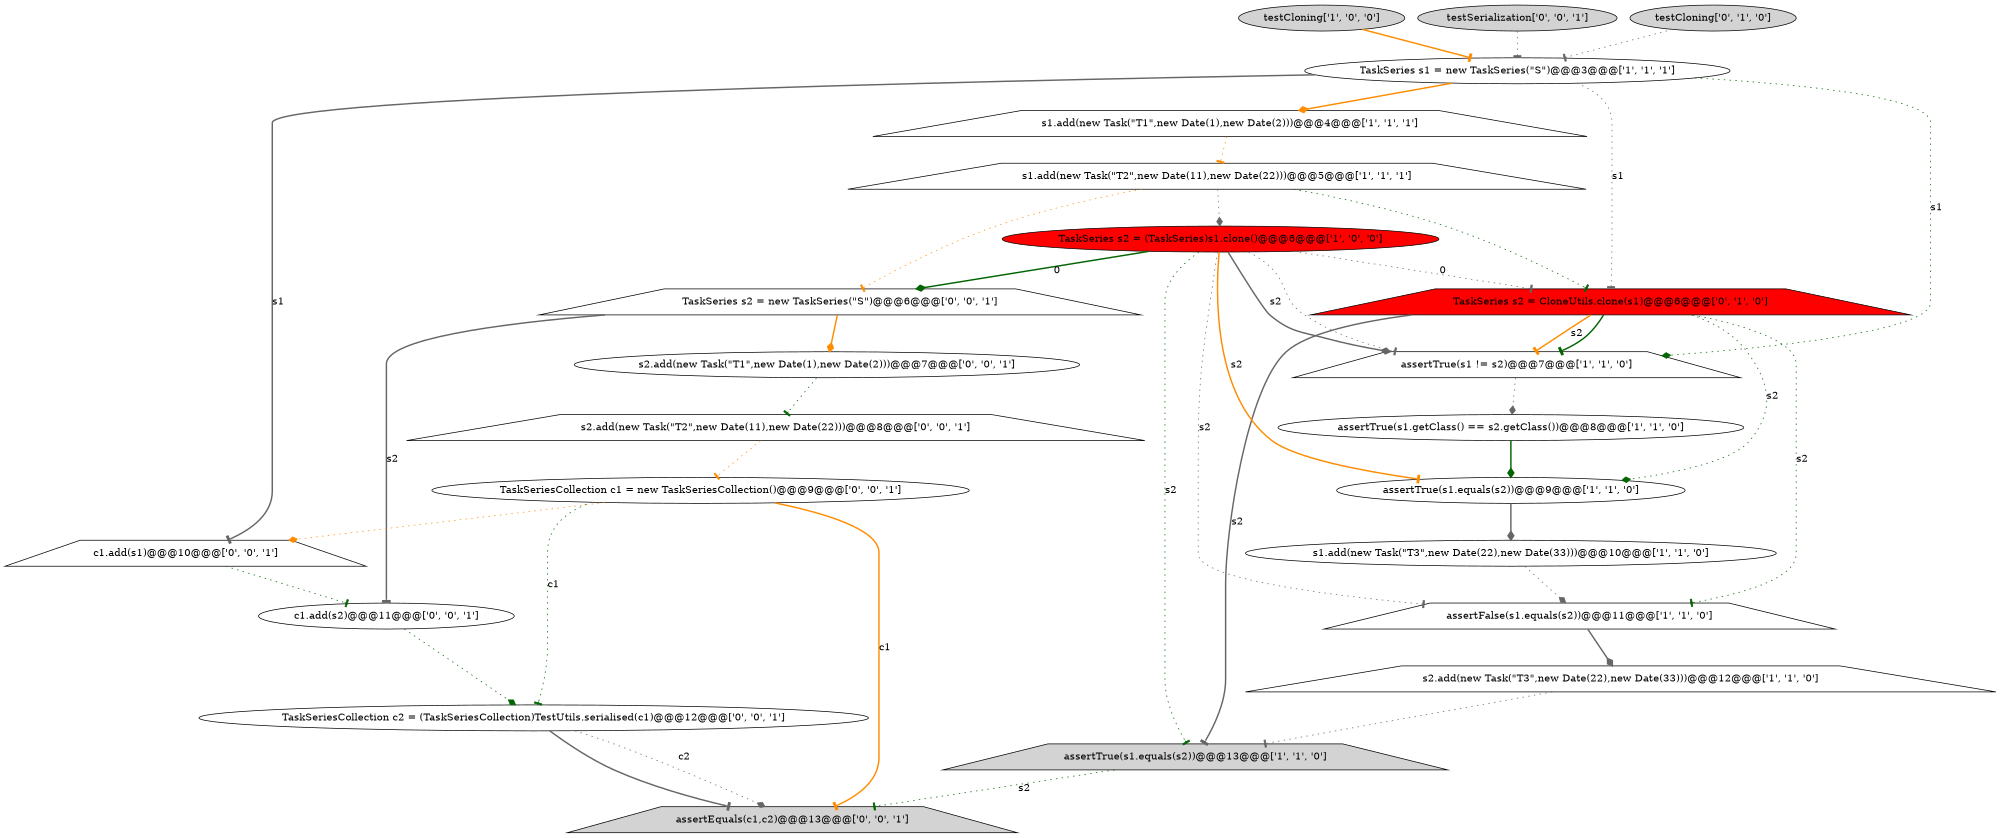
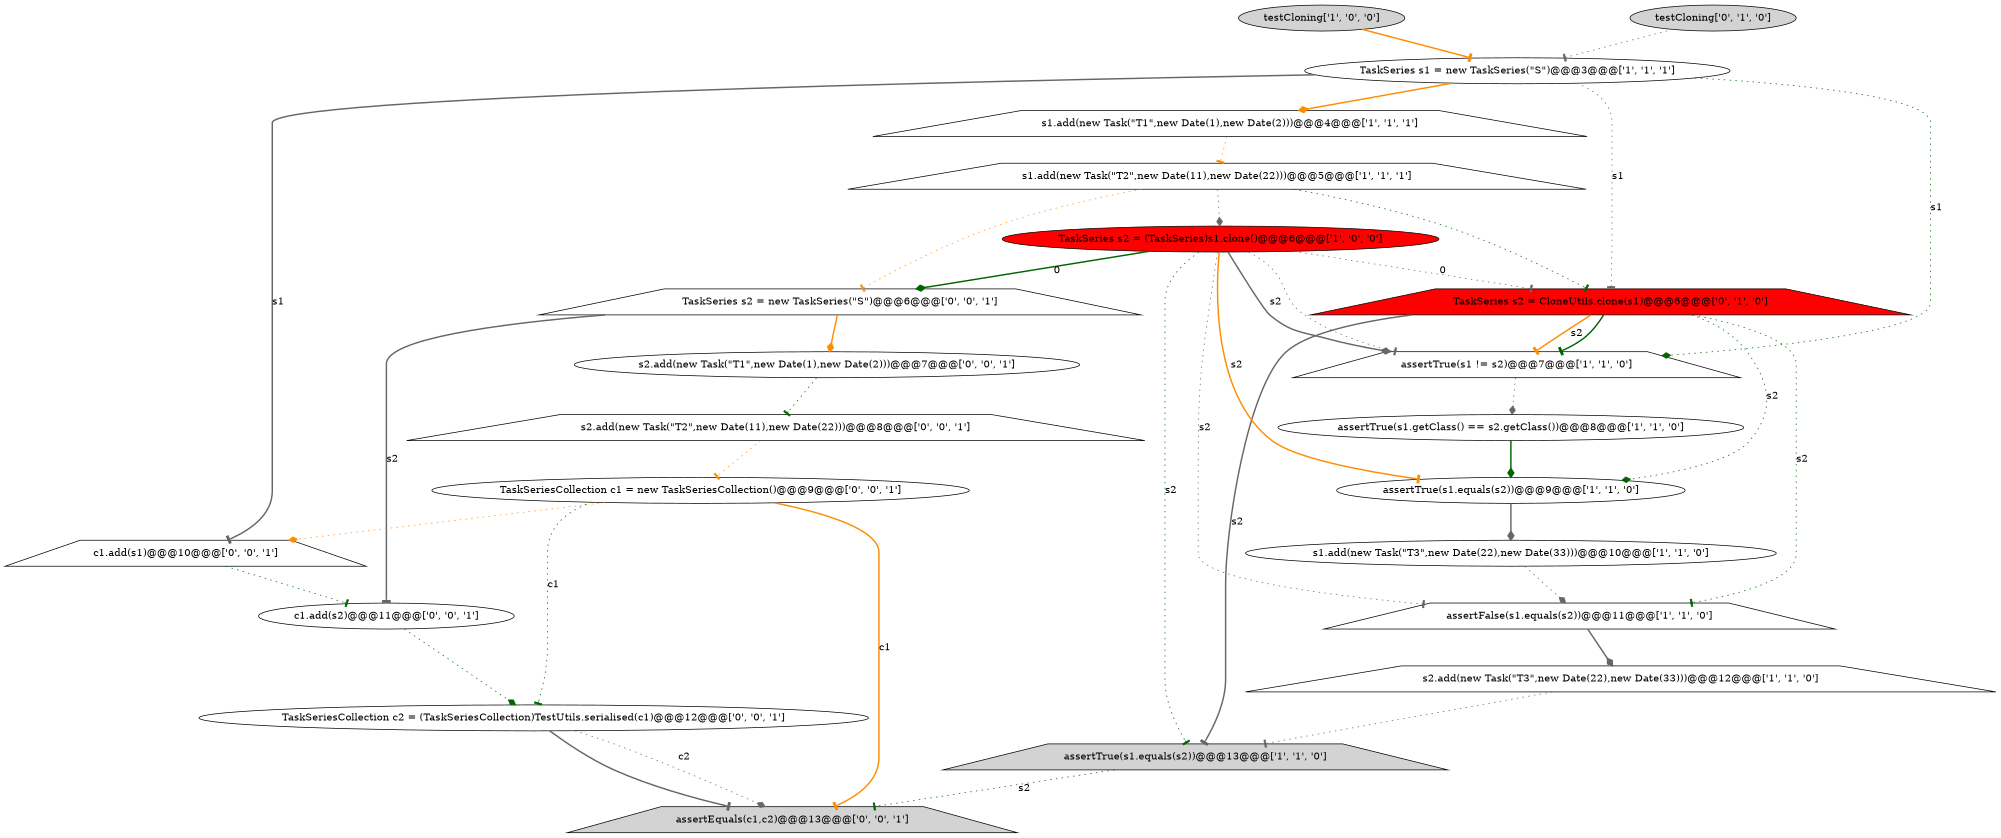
node "testSerialization['0', '0', '1']": removed
